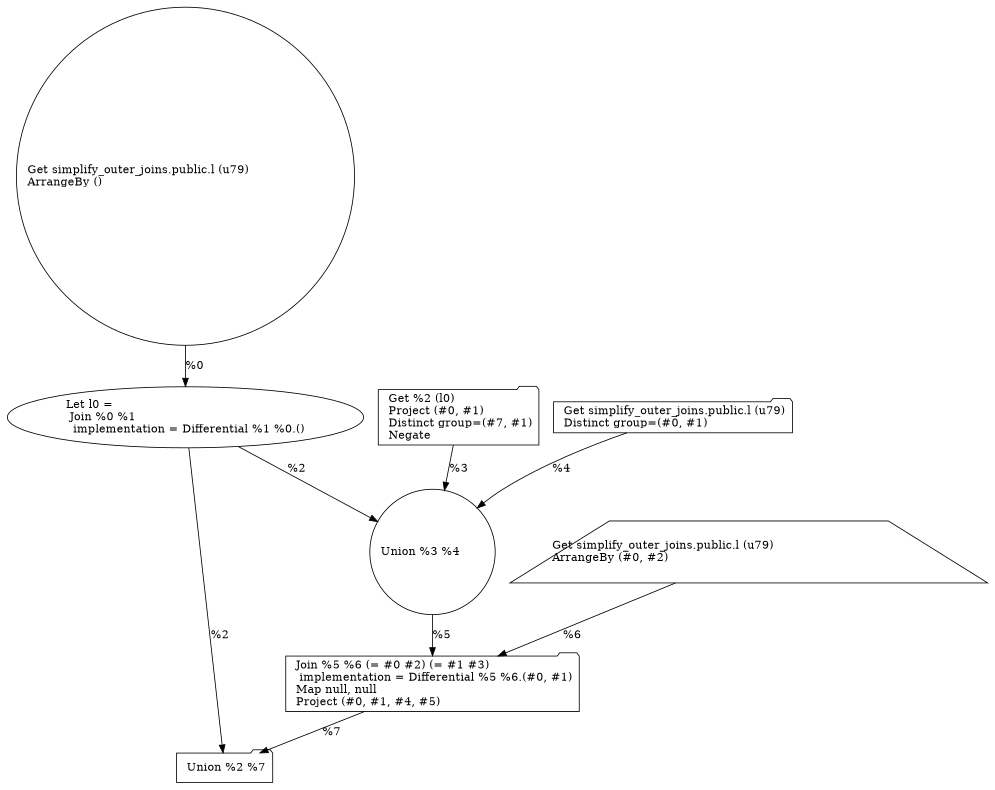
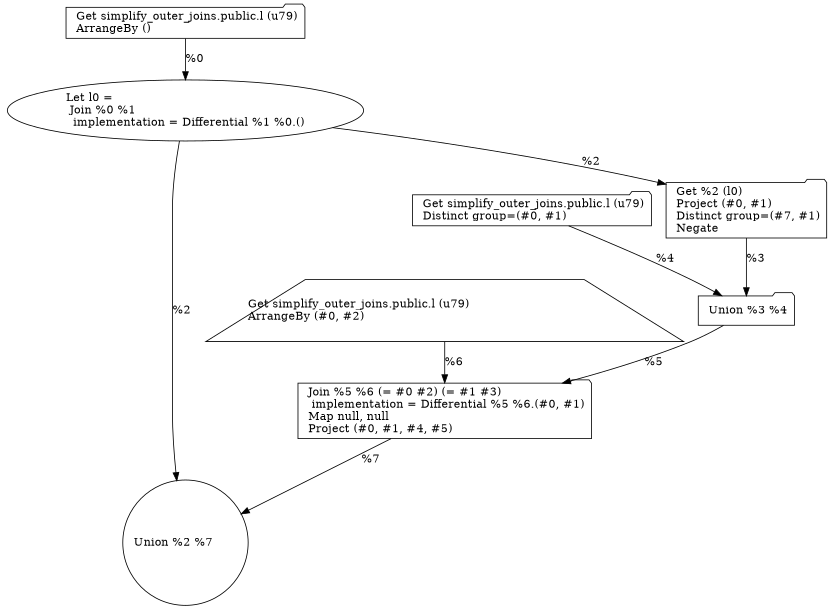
node "Get simplify_outer_joins.public.l (u79) ArrangeBy ()": shape circle -> folder
edge "Let l0 = Join %0 %1 implementation = Differential %1 %0.()" -> "Union %3 %4": now "Let l0 = Join %0 %1 implementation = Differential %1 %0.()" -> "Get %2 (l0) Project (#0, #1) Distinct group=(#7, #1) Negate"
node "Union %3 %4": shape circle -> folder
node "Union %2 %7": shape folder -> circle
